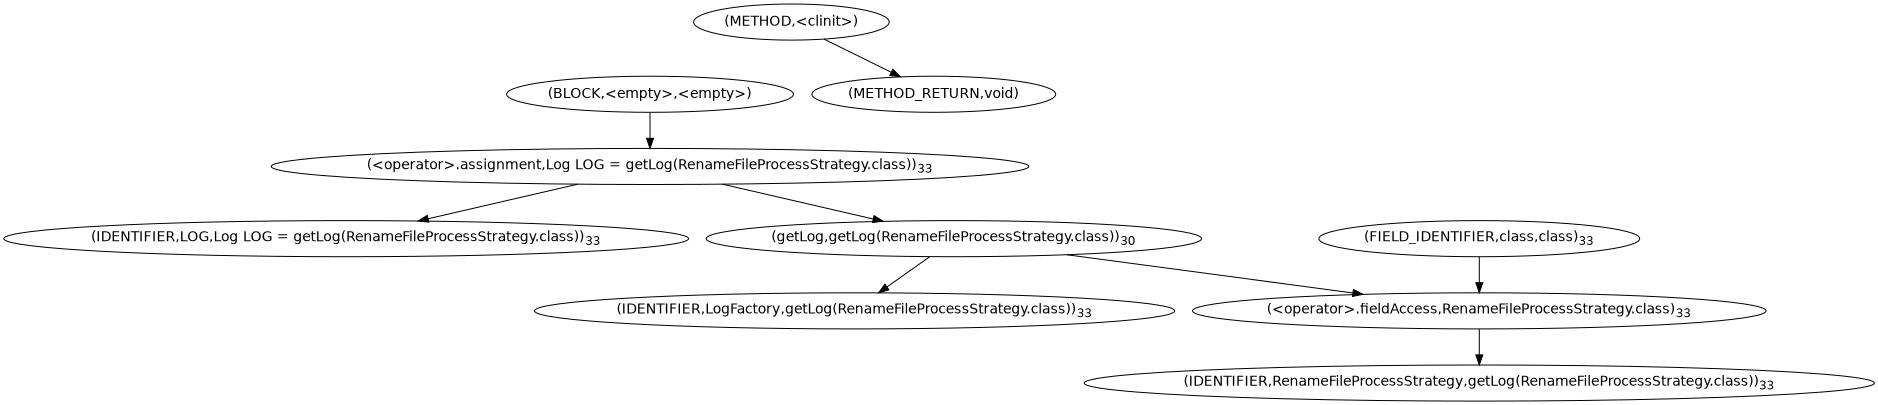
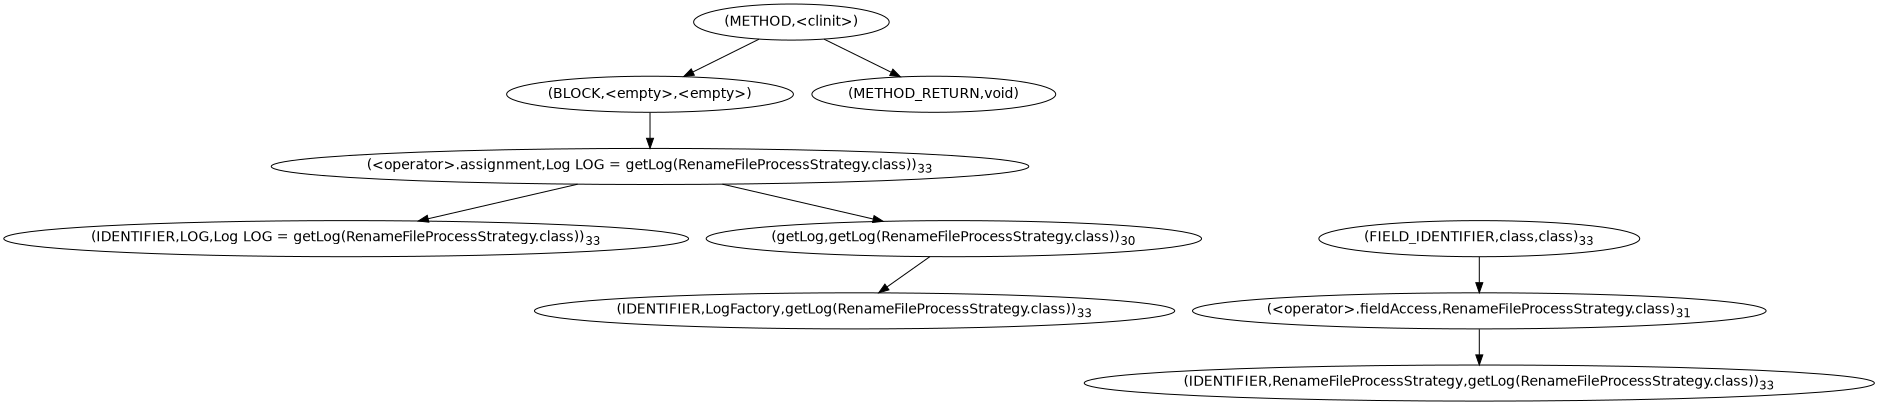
edge "(METHOD,<clinit>)" -> "(BLOCK,<empty>,<empty>)": added
edge "(getLog,getLog(RenameFileProcessStrategy.class))" -> "(<operator>.fieldAccess,RenameFileProcessStrategy.class)": removed
node "(<operator>.fieldAccess,RenameFileProcessStrategy.class)": text "33" -> "31"
